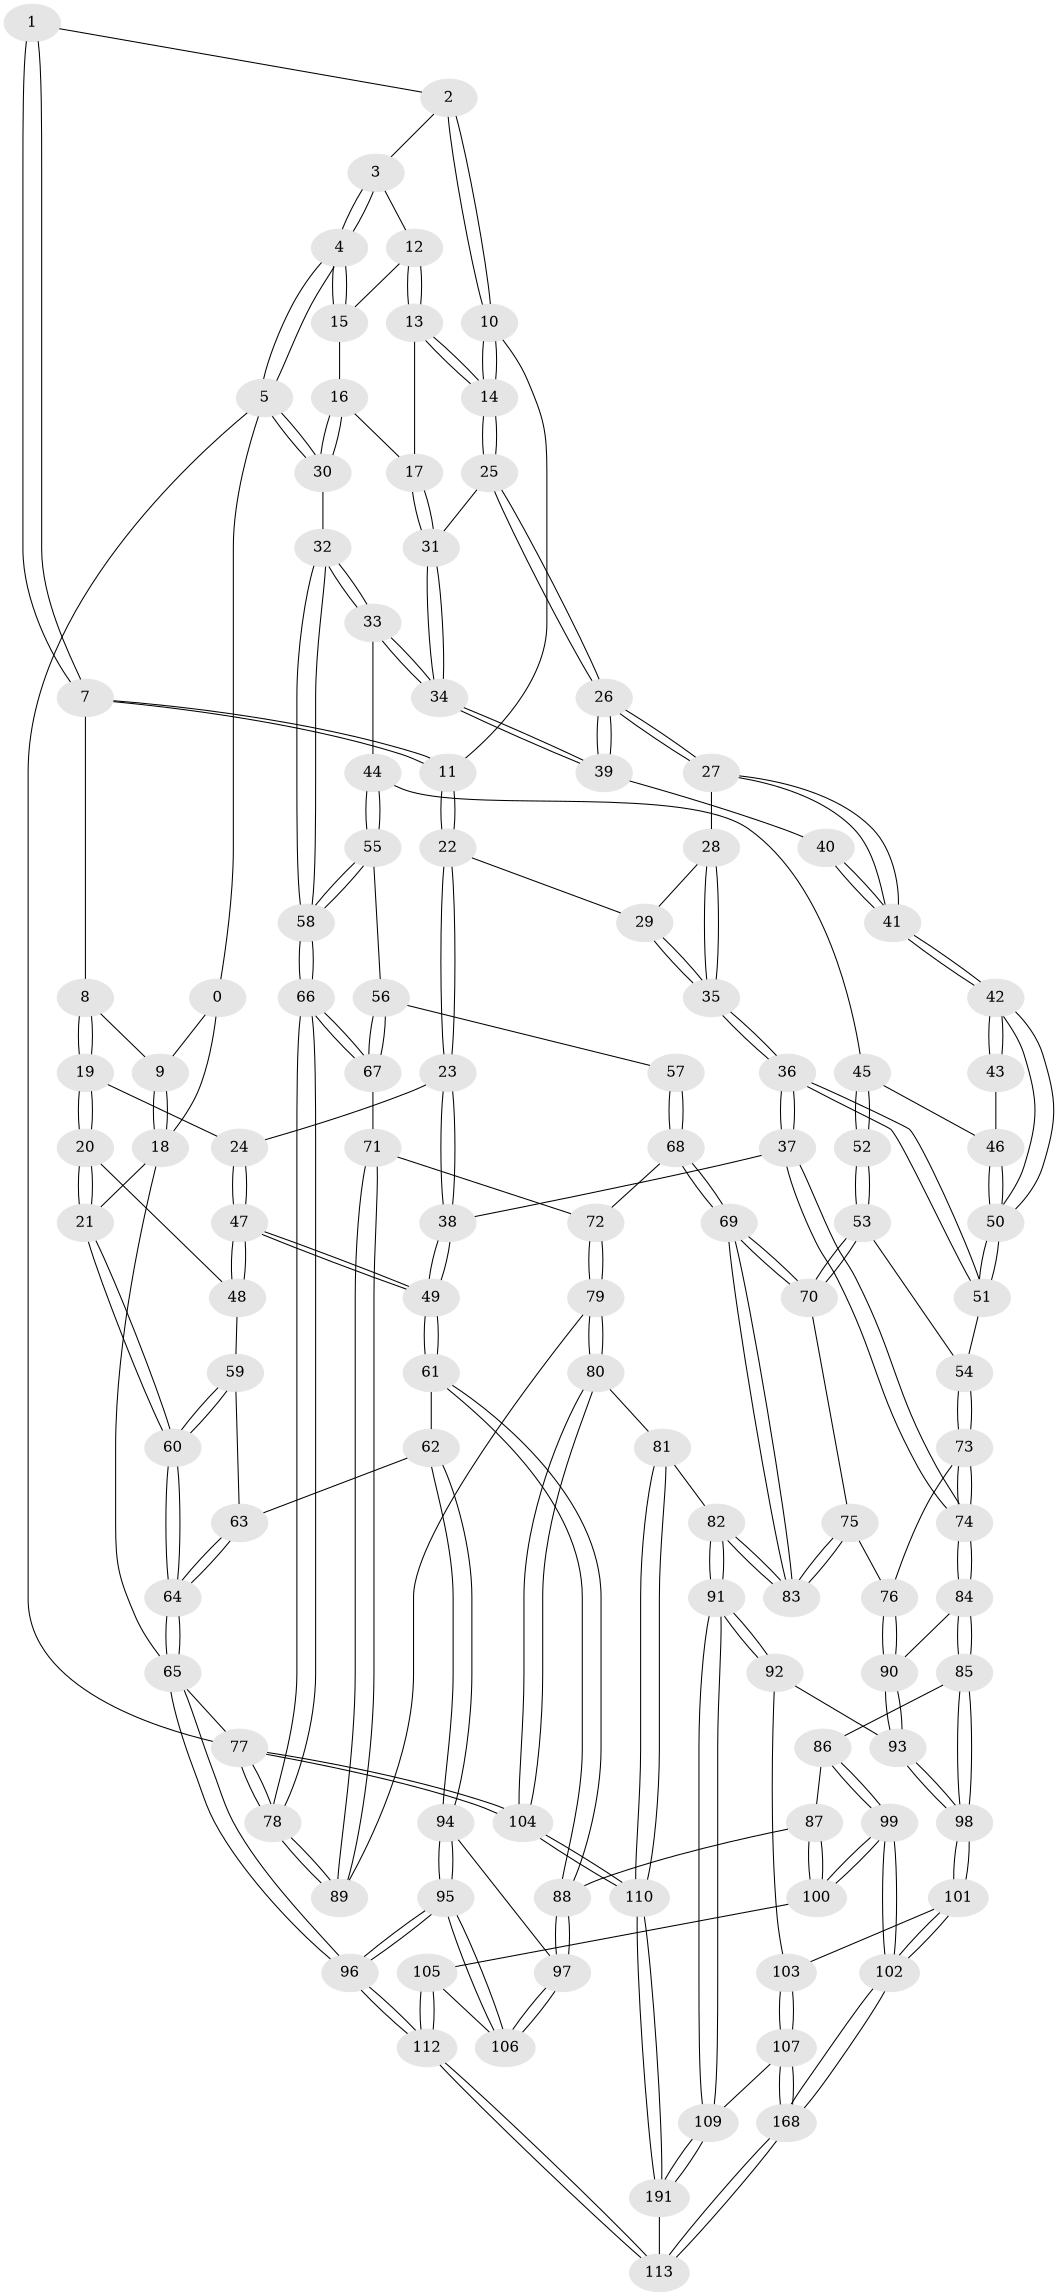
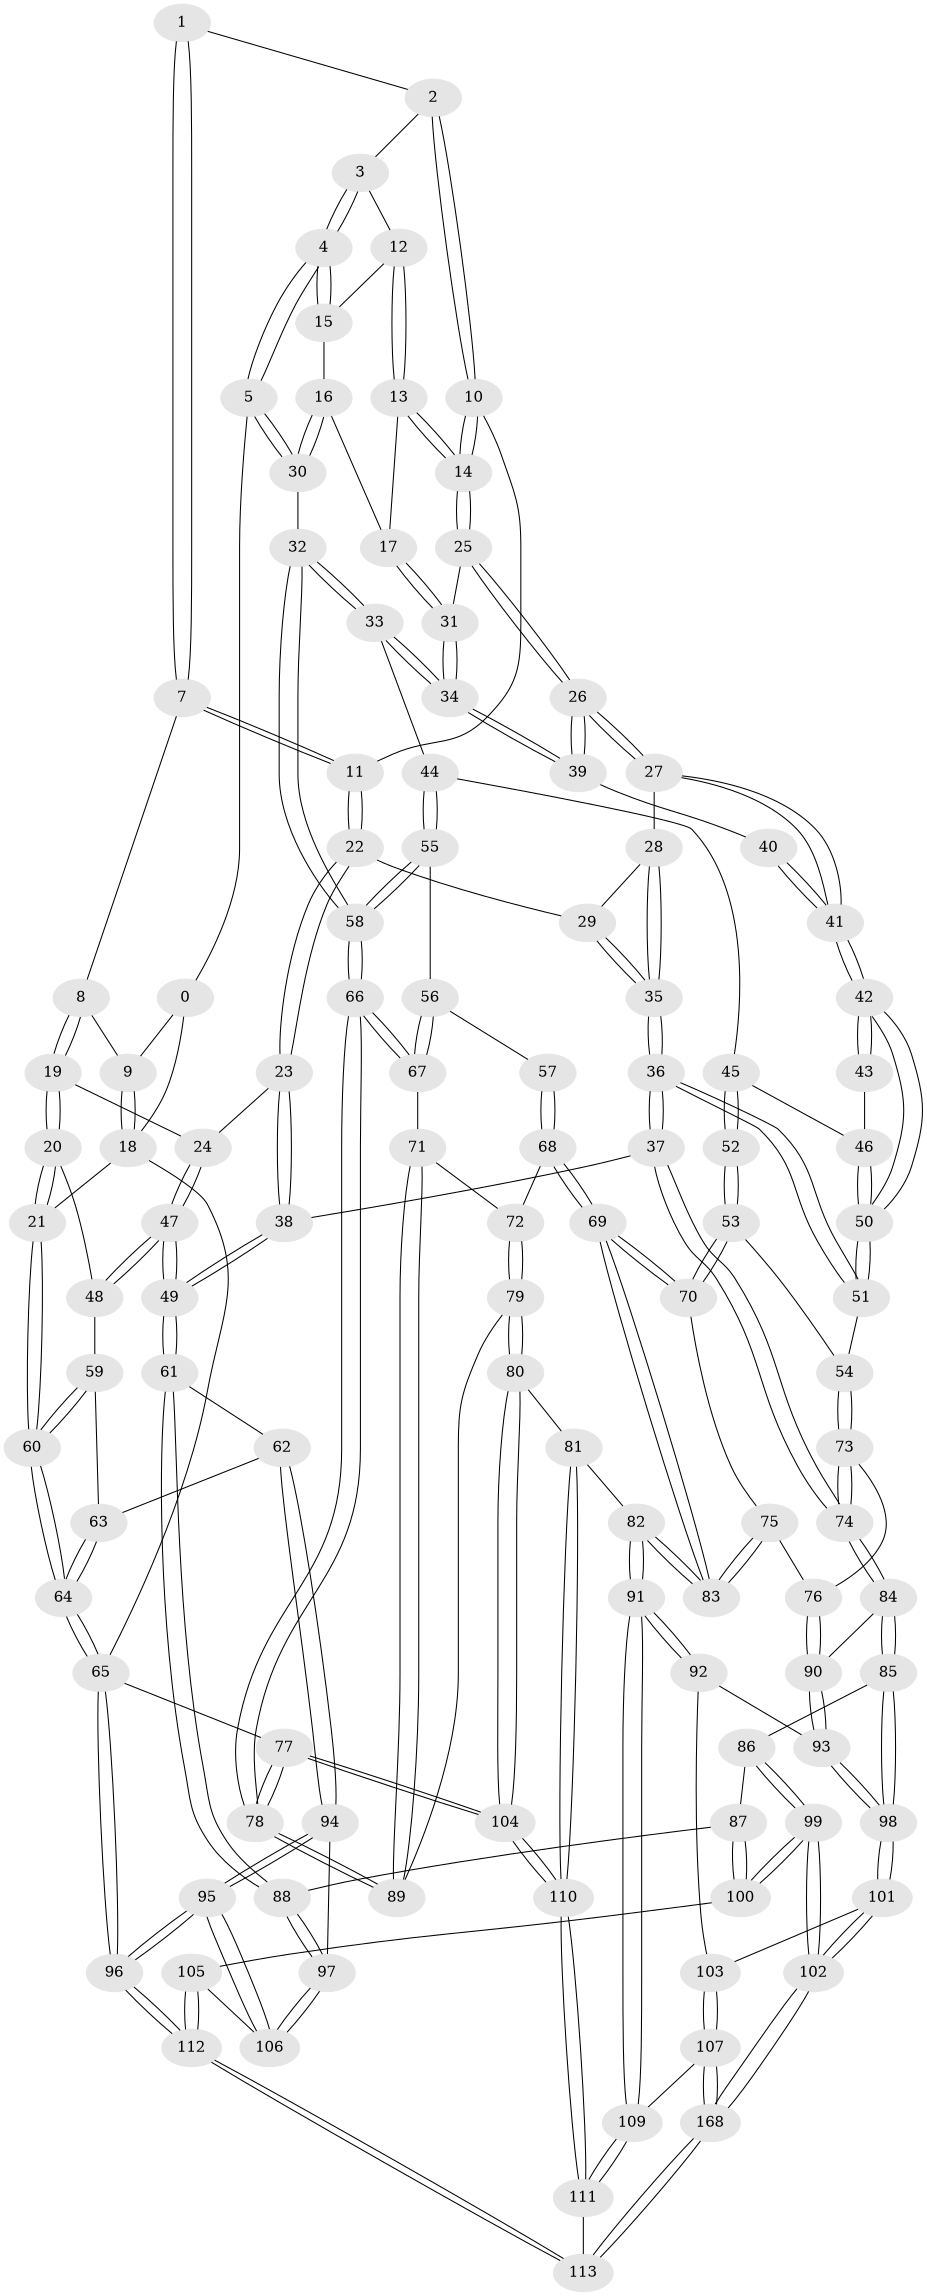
edge "5" -- "77": removed
node "191": label "191" -> "111"
